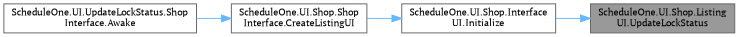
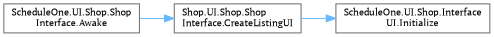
node "ScheduleOne.UI.UpdateLockStatus.Shop Interface.Awake": label "ScheduleOne.UI.UpdateLockStatus.Shop Interface.Awake" -> "ScheduleOne.UI.Shop.Shop Interface.Awake"
node "ScheduleOne.UI.Shop.Shop Interface.CreateListingUI": label "ScheduleOne.UI.Shop.Shop Interface.CreateListingUI" -> "Shop.UI.Shop.Shop Interface.CreateListingUI"
node "ScheduleOne.UI.Shop.Listing UI.UpdateLockStatus": removed
